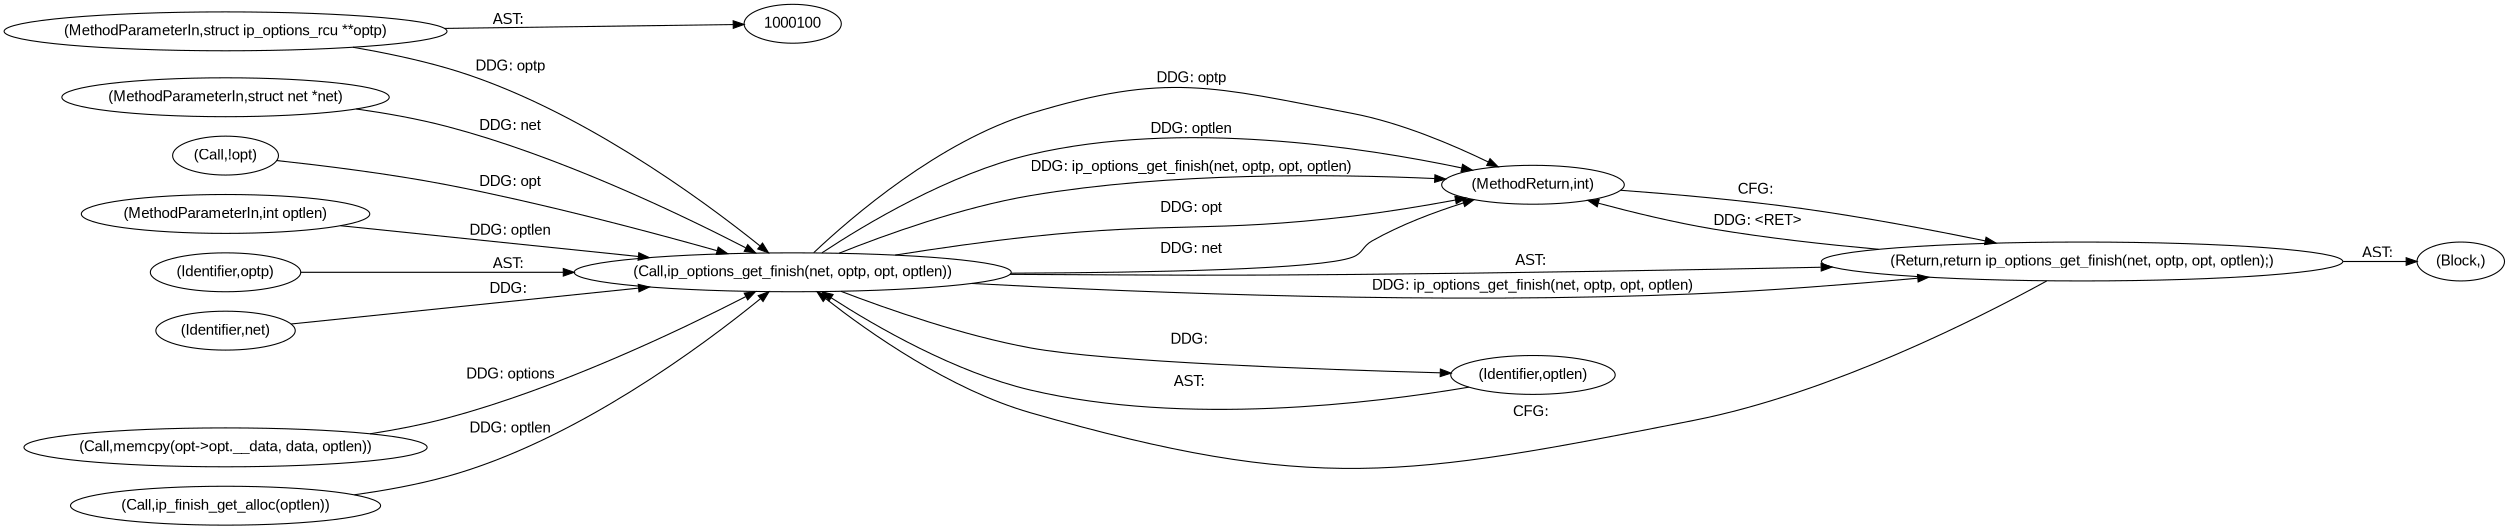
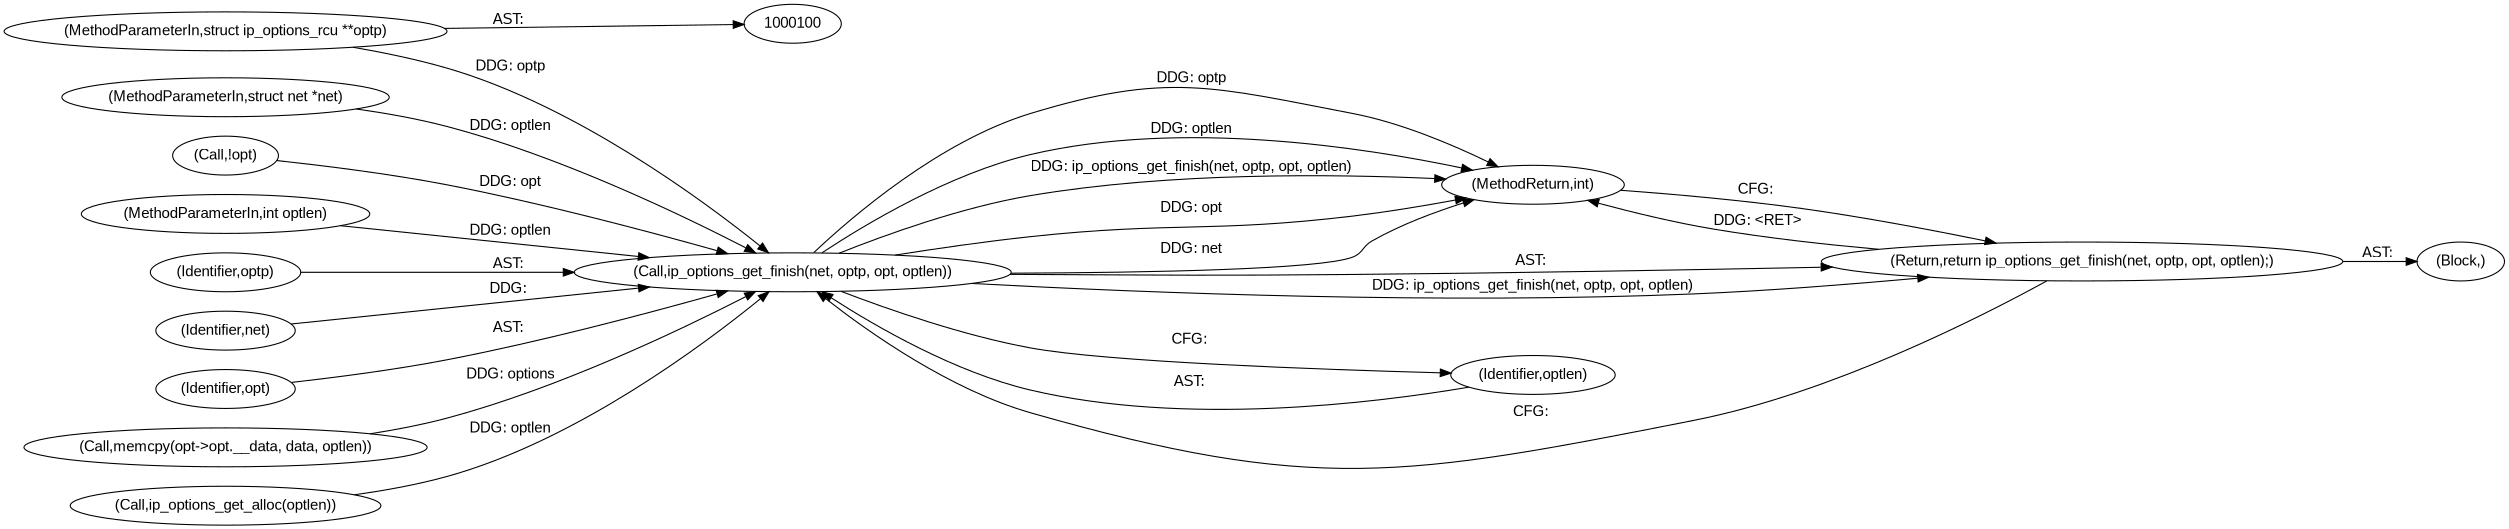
edge "(MethodParameterIn,struct net *net)" -> "(Call,ip_options_get_finish(net, optp, opt, optlen))": label "DDG: net" -> "DDG: optlen"
edge "(Call,ip_options_get_finish(net, optp, opt, optlen))" -> "(Identifier,optlen)": label "DDG: " -> "CFG: "
node "(Identifier,opt)": added
node "(Call,ip_finish_get_alloc(optlen))": label "(Call,ip_finish_get_alloc(optlen))" -> "(Call,ip_options_get_alloc(optlen))"
